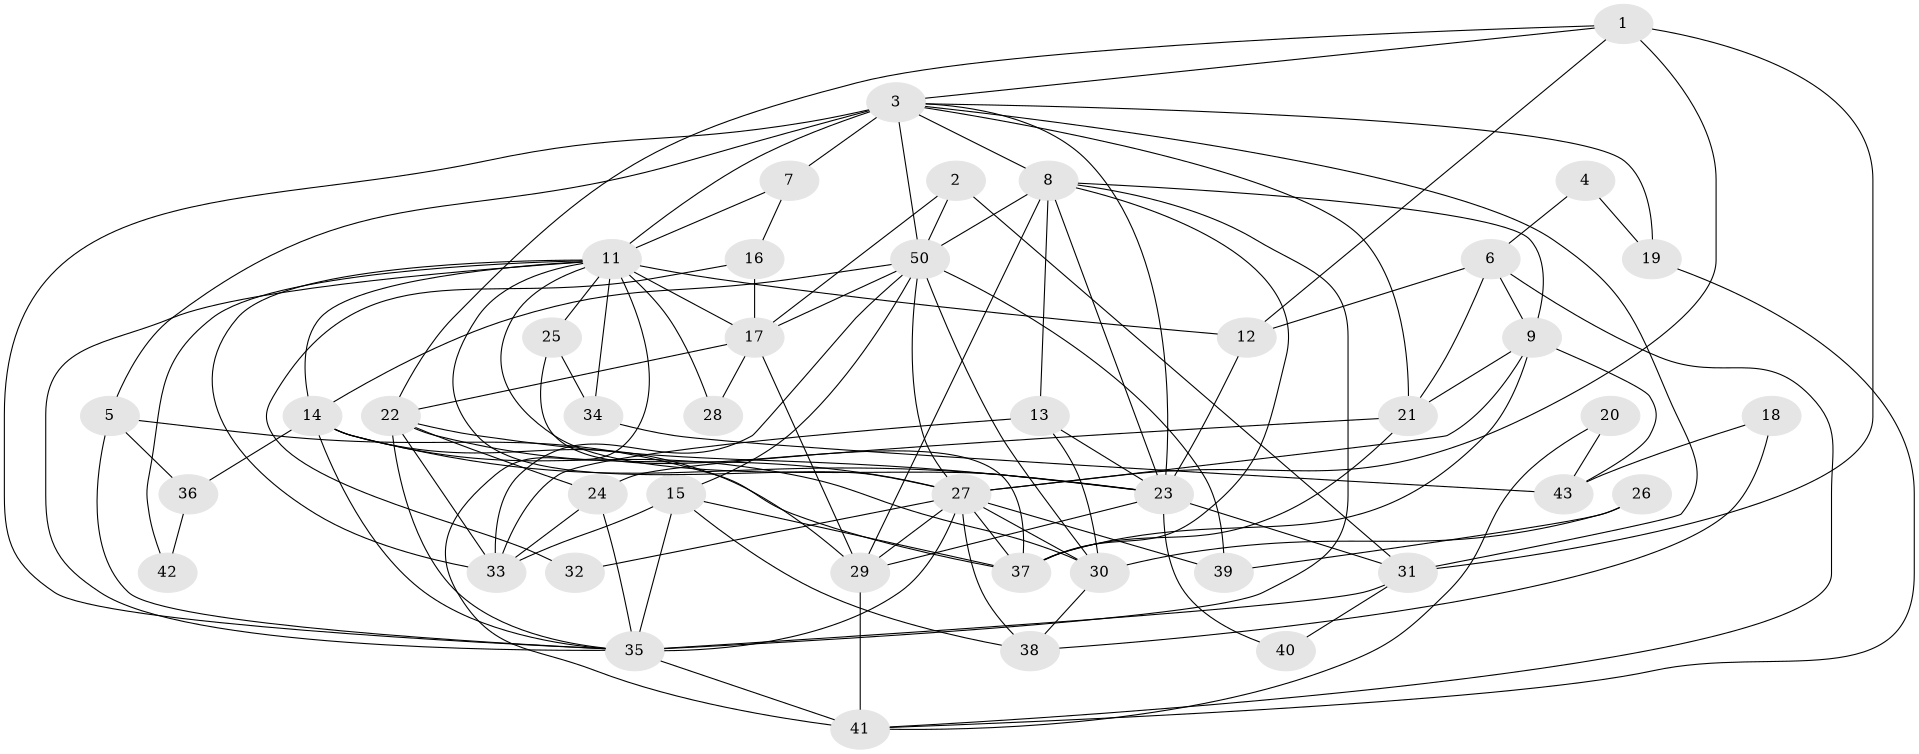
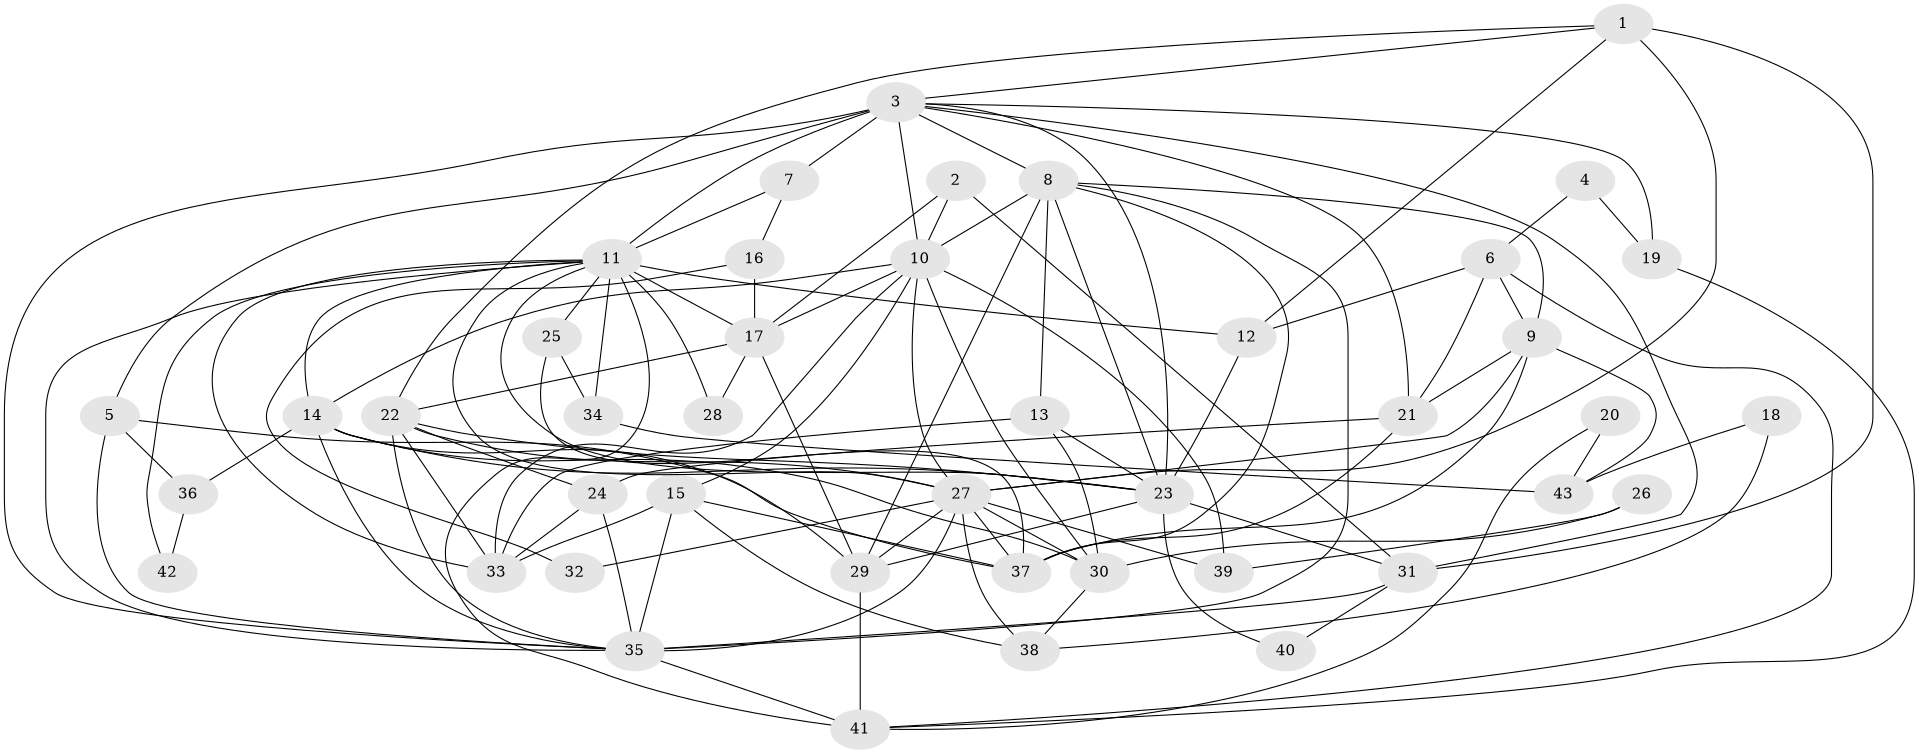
node "50": label "50" -> "10"
